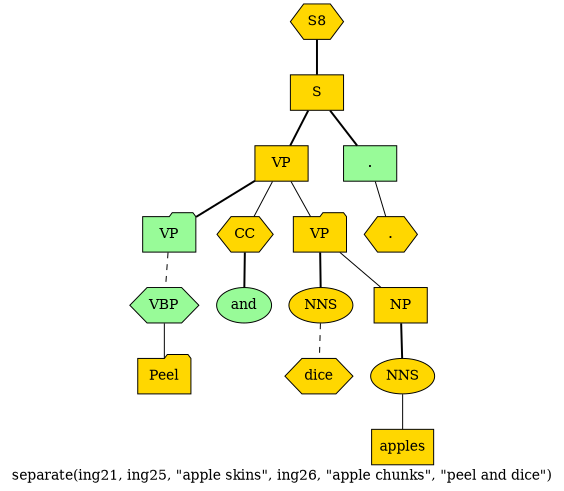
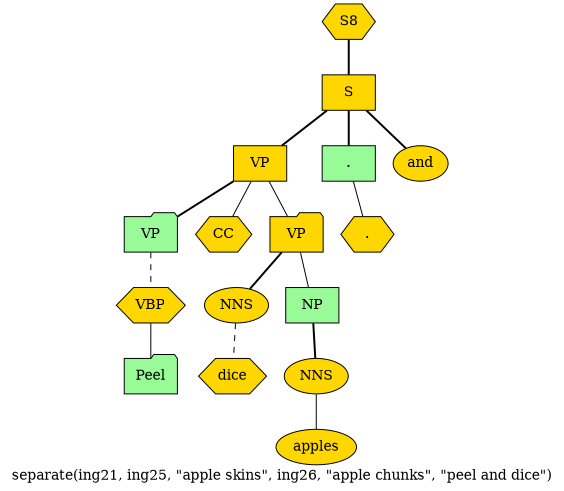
edge "CC" -- "and": now "S" -- "and"
node "VBP": fillcolor palegreen -> gold
node "and": fillcolor palegreen -> gold
node "NP": fillcolor gold -> palegreen
node "Peel": fillcolor gold -> palegreen
node "apples": shape box -> ellipse
